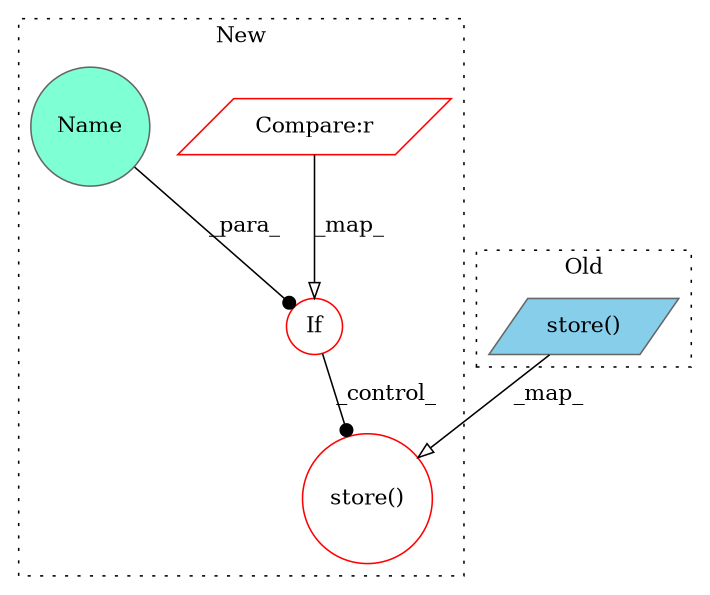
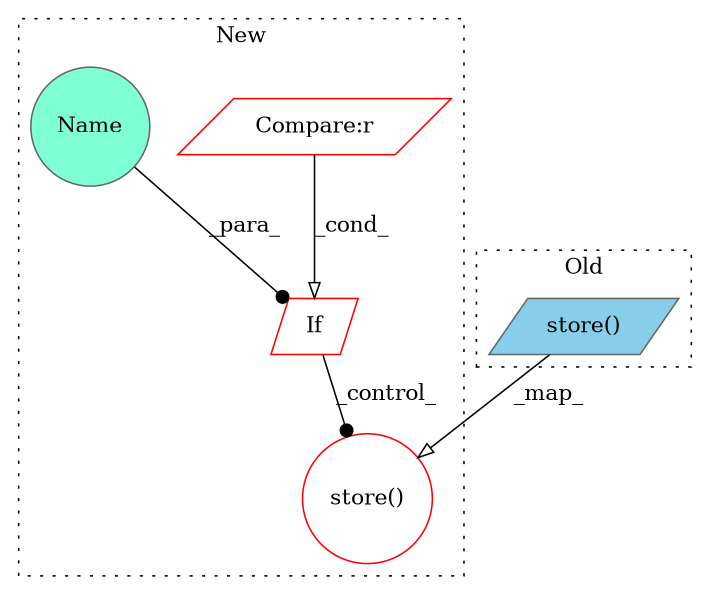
edge "Compare:r" -> "If": label "_map_" -> "_cond_"
node "If": shape circle -> parallelogram
